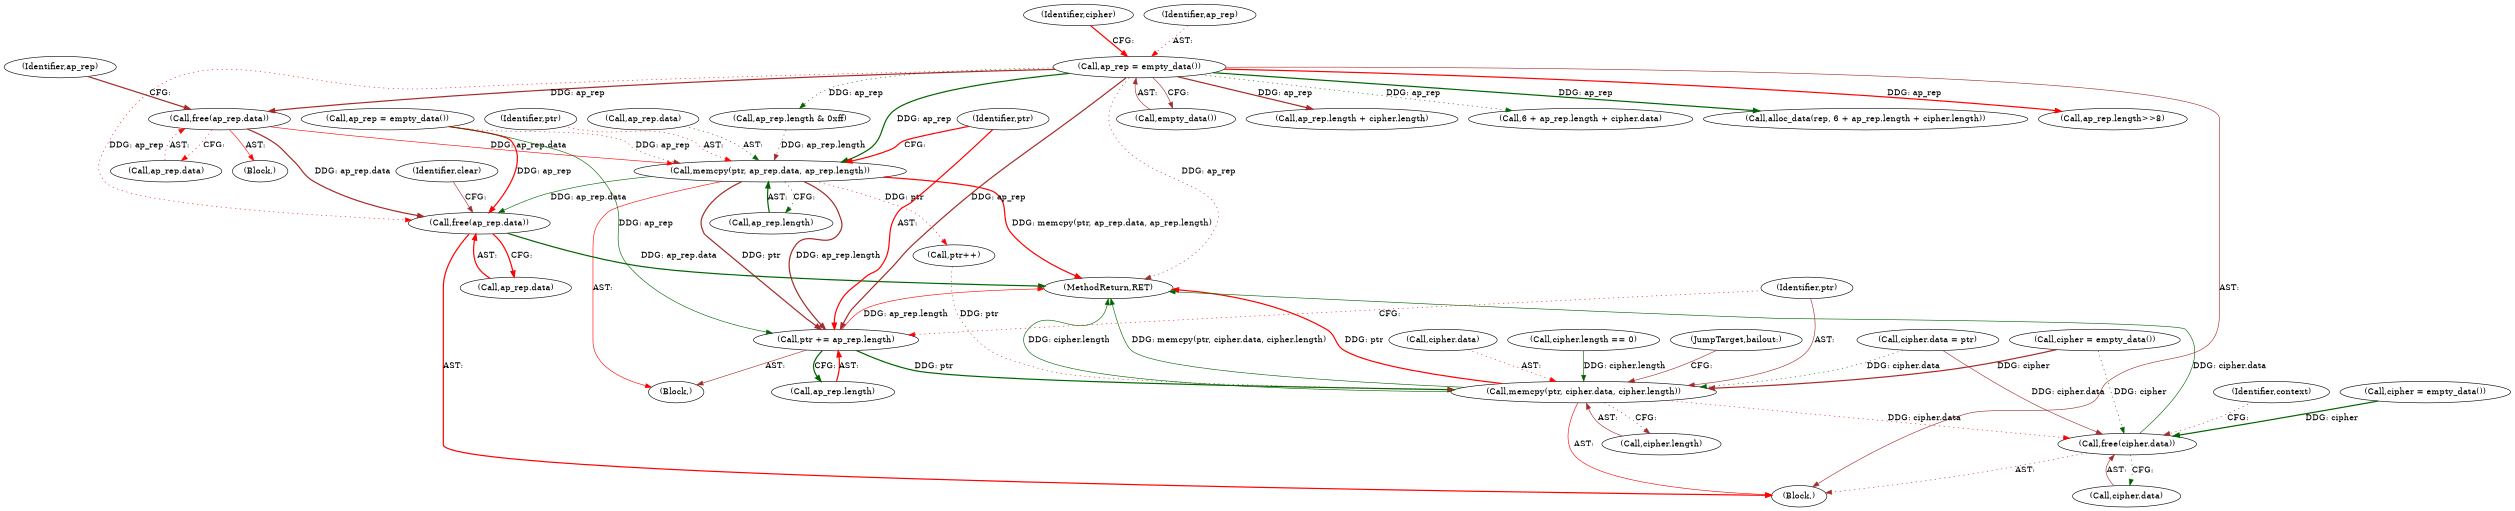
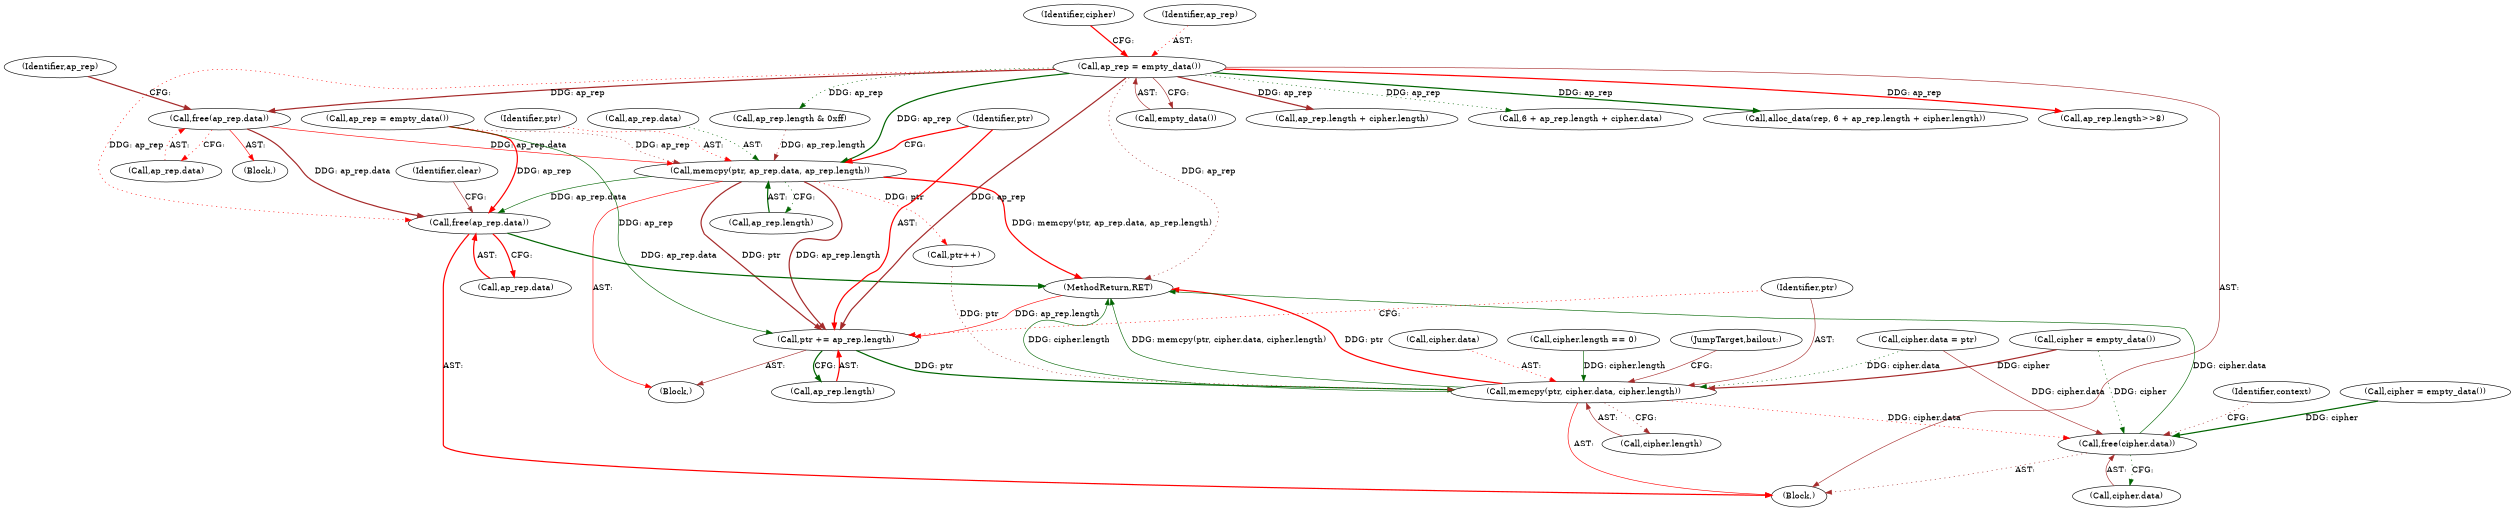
edge "(Call,ptr += ap_rep.length)" -> "(MethodReturn,RET)": reversed
